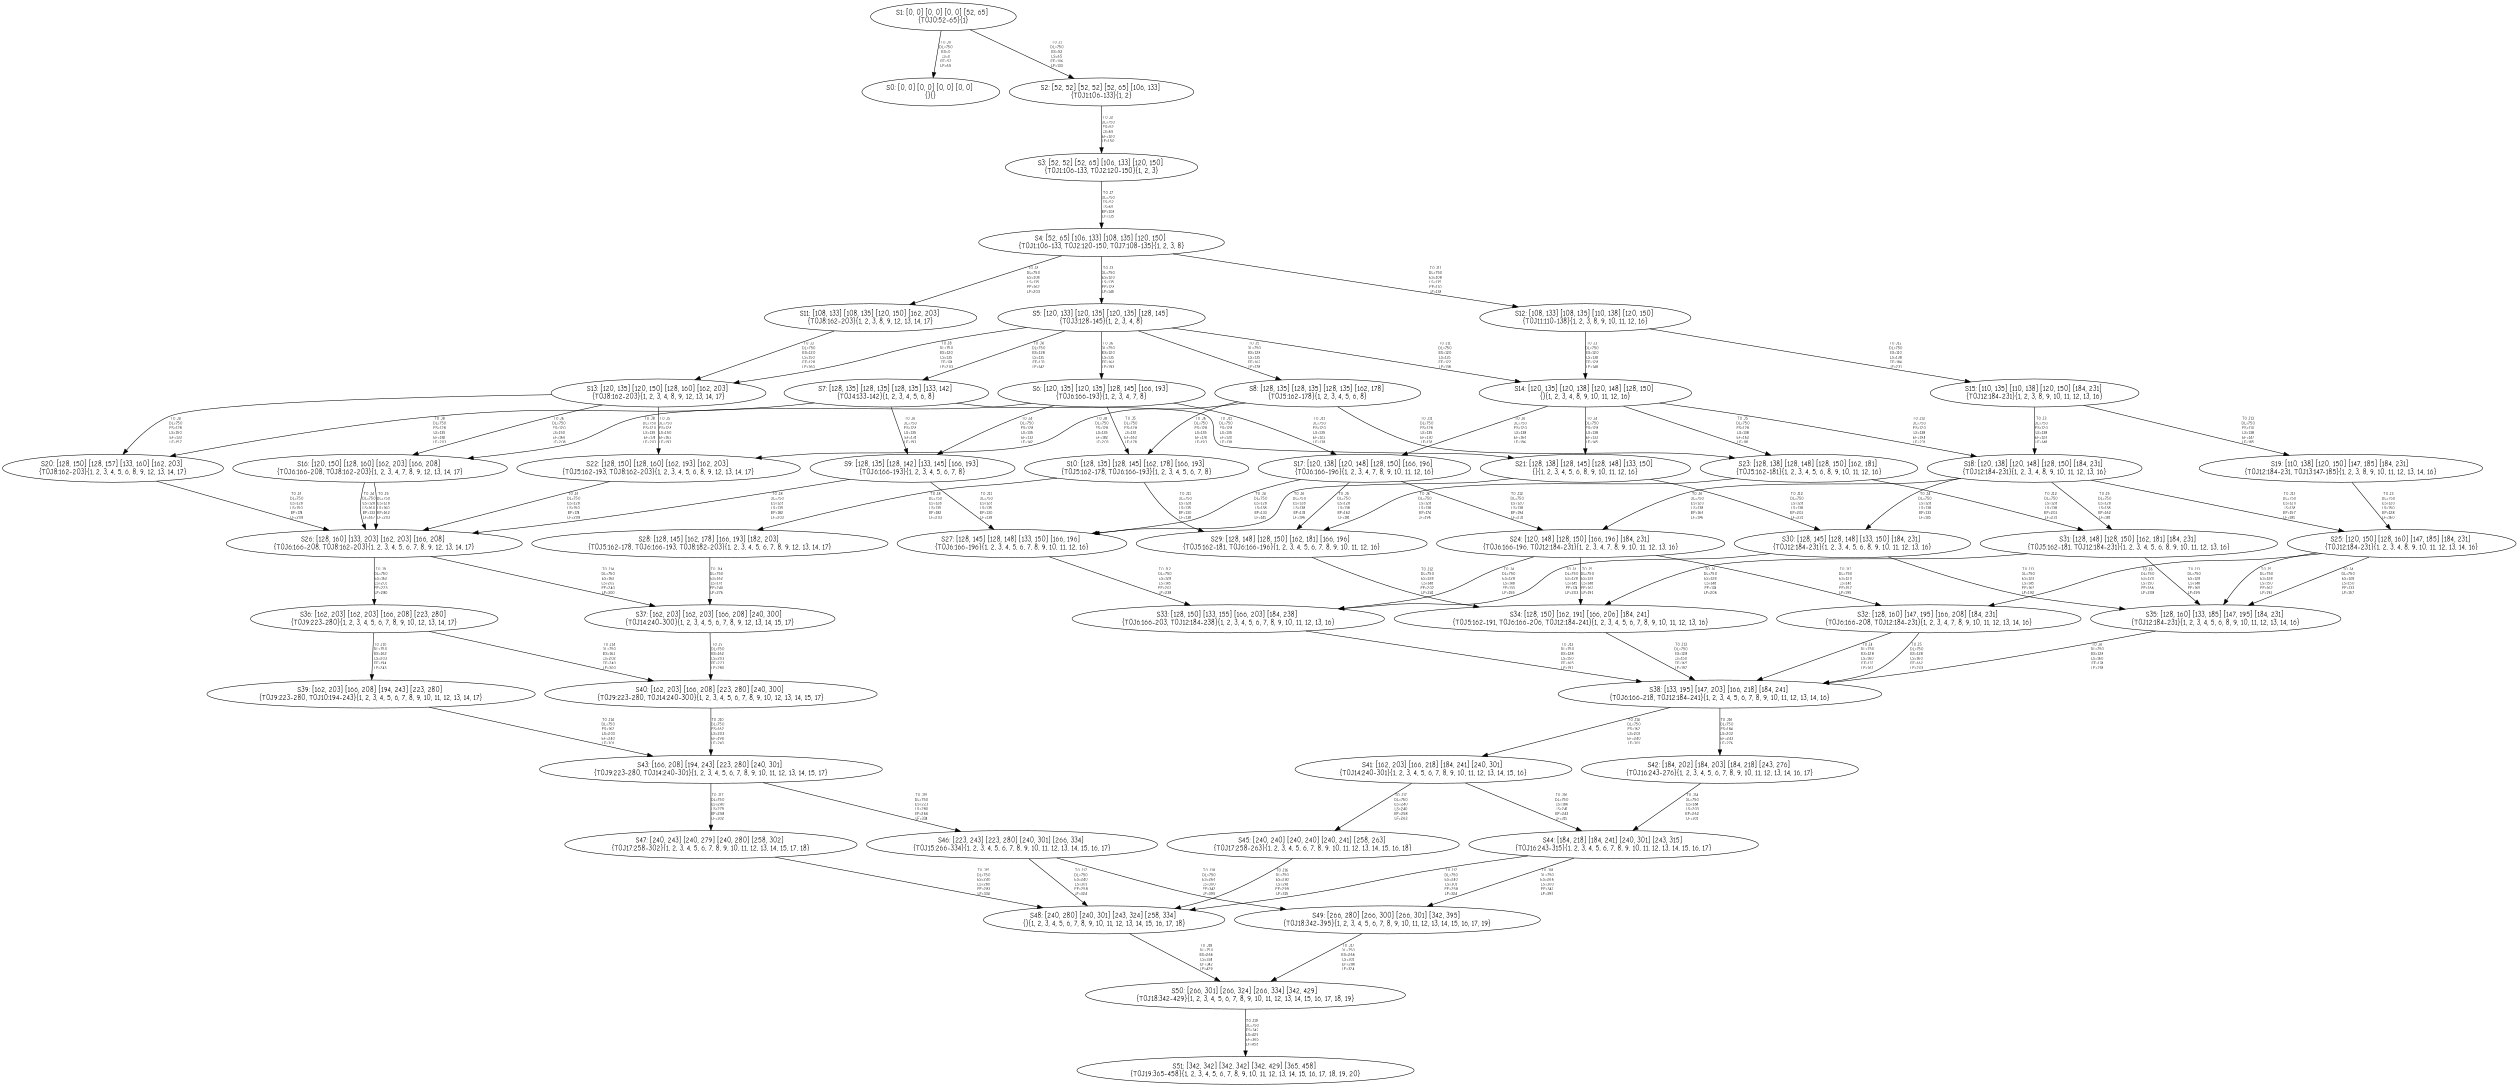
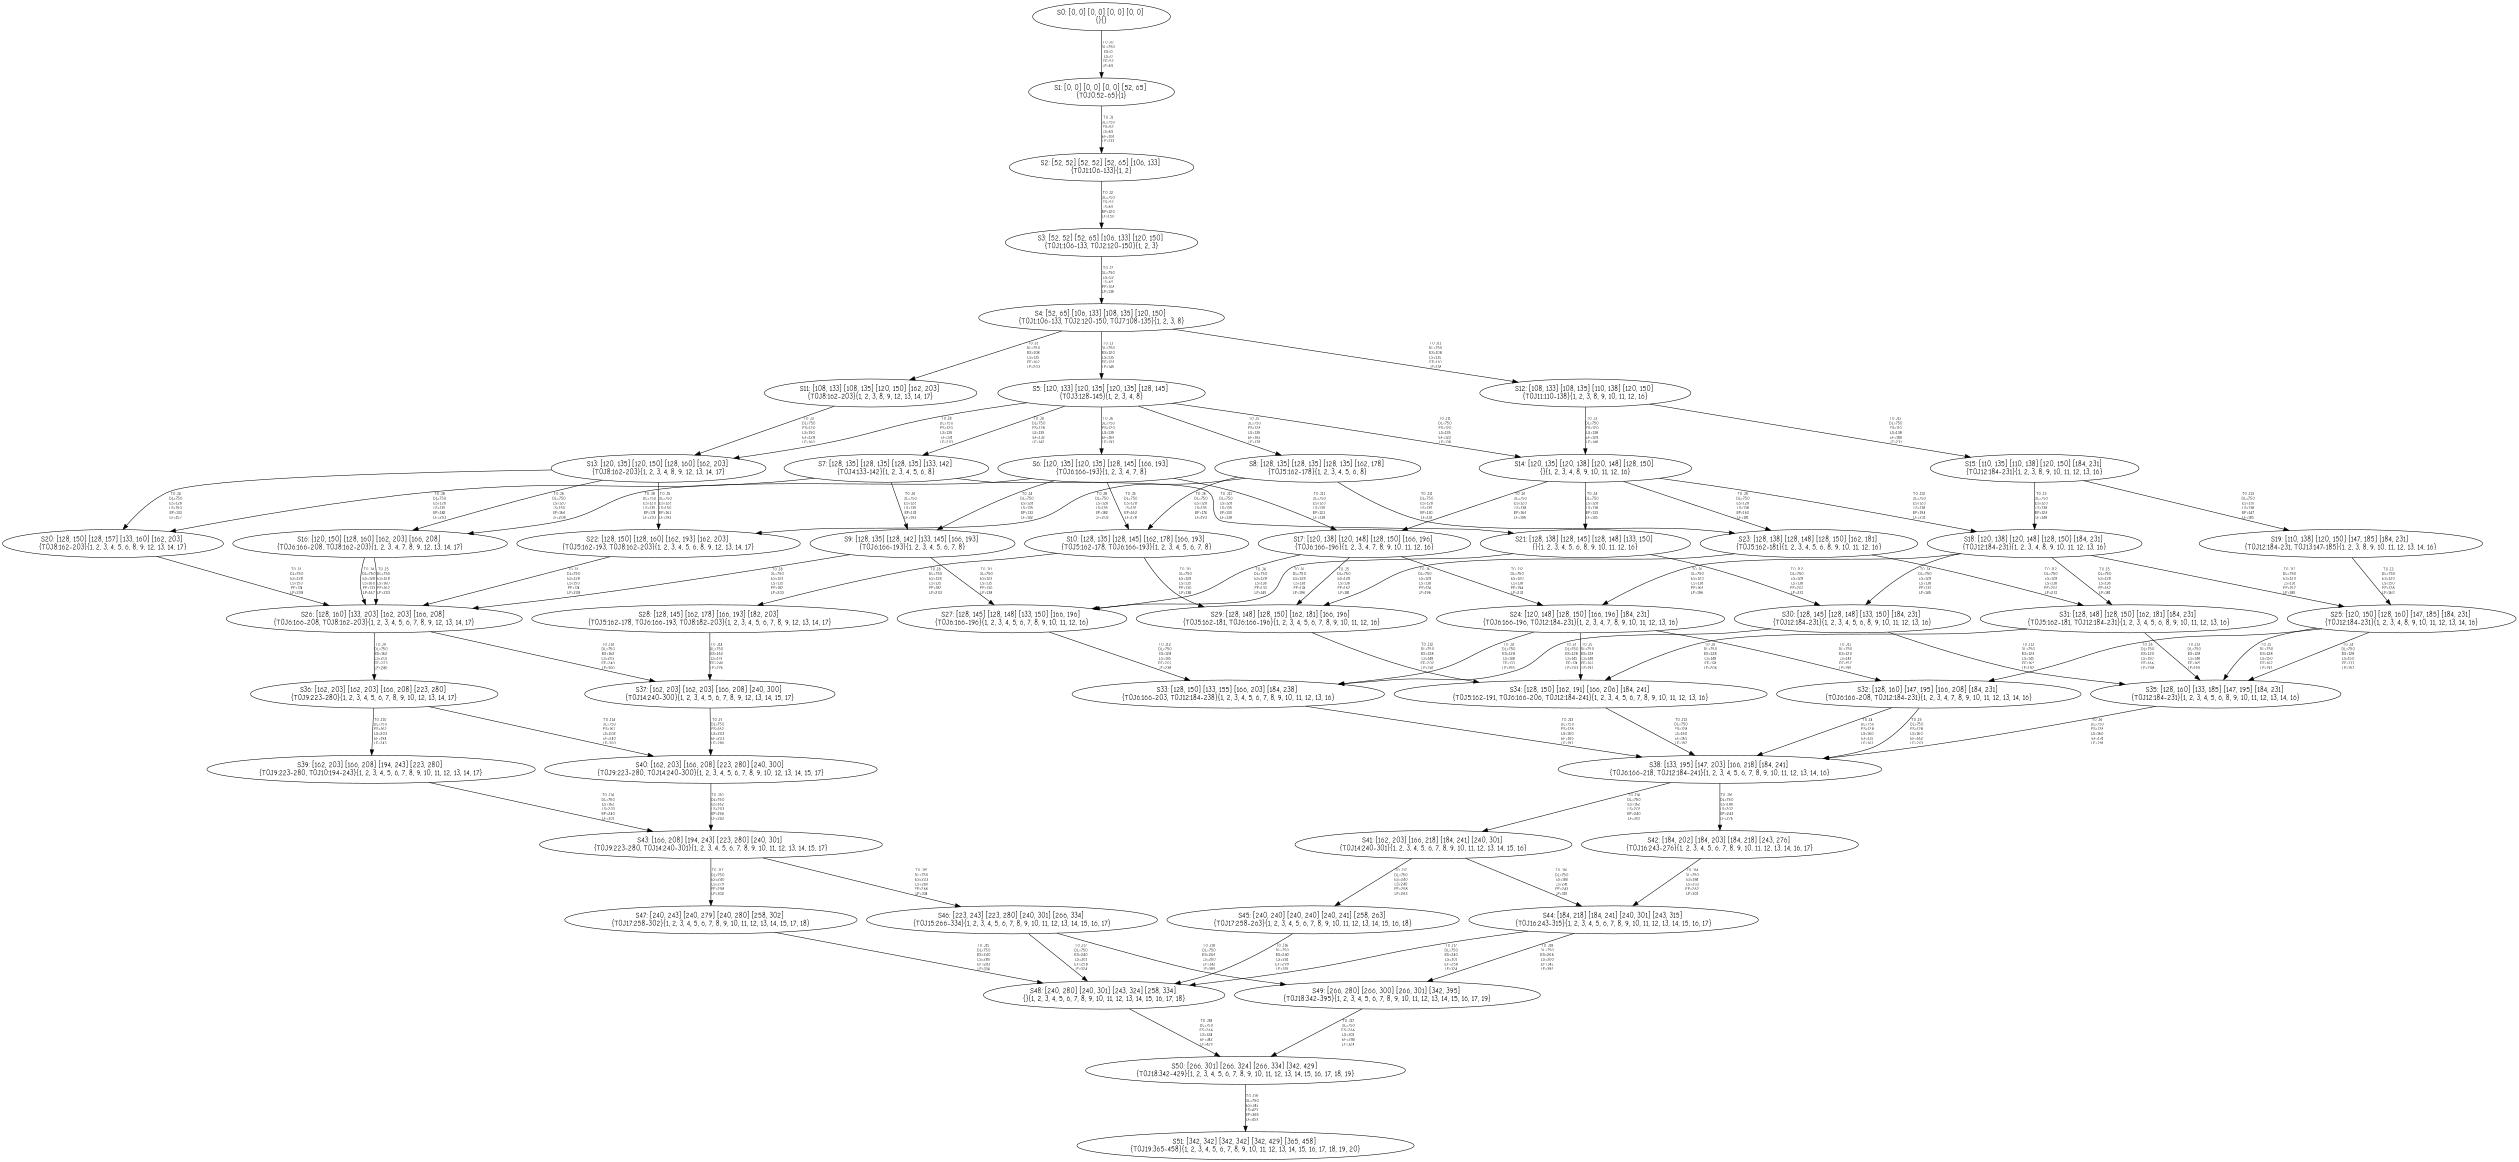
edge "S1: [0, 0] [0, 0] [0, 0] [52, 65] {T0J0:52-65}{1}" -> "S0: [0, 0] [0, 0] [0, 0] [0, 0] {}{}": reversed
